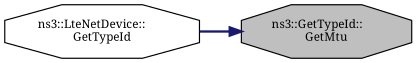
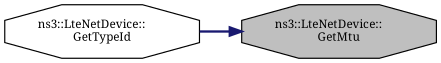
node "ns3::GetTypeId:: GetMtu": label "ns3::GetTypeId:: GetMtu" -> "ns3::LteNetDevice:: GetMtu"
